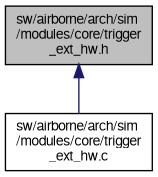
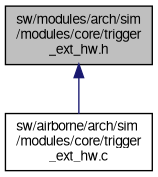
node "sw/airborne/arch/sim /modules/core/trigger _ext_hw.h": label "sw/airborne/arch/sim /modules/core/trigger _ext_hw.h" -> "sw/modules/arch/sim /modules/core/trigger _ext_hw.h"
